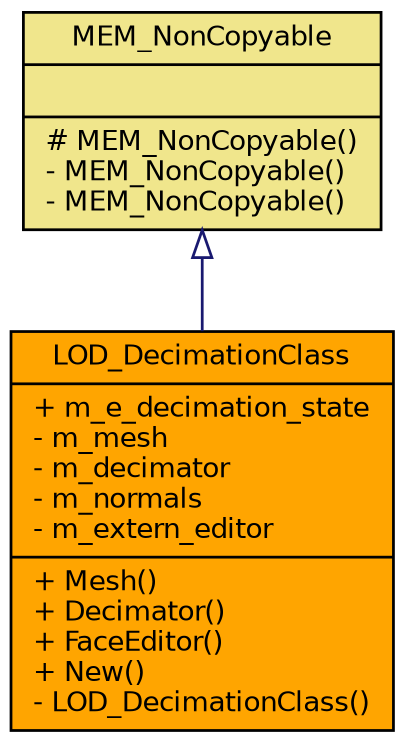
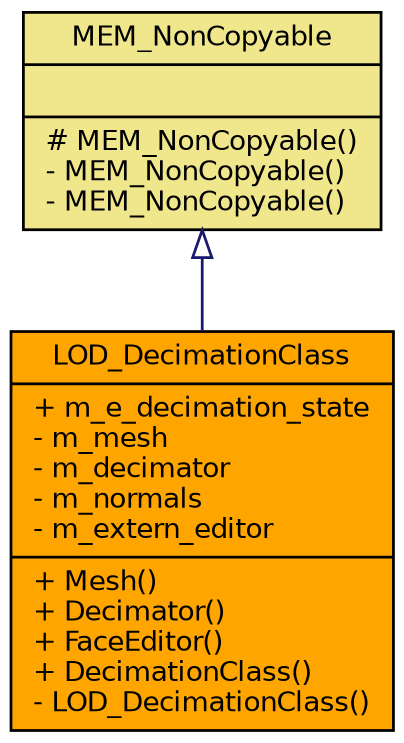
node "LOD_DecimationClass": text "+ New()" -> "+ DecimationClass()"
